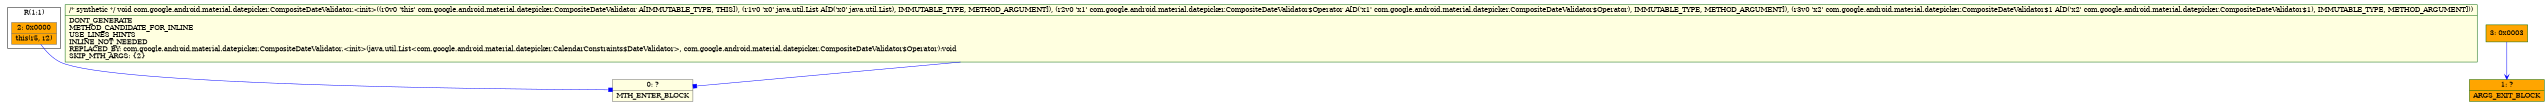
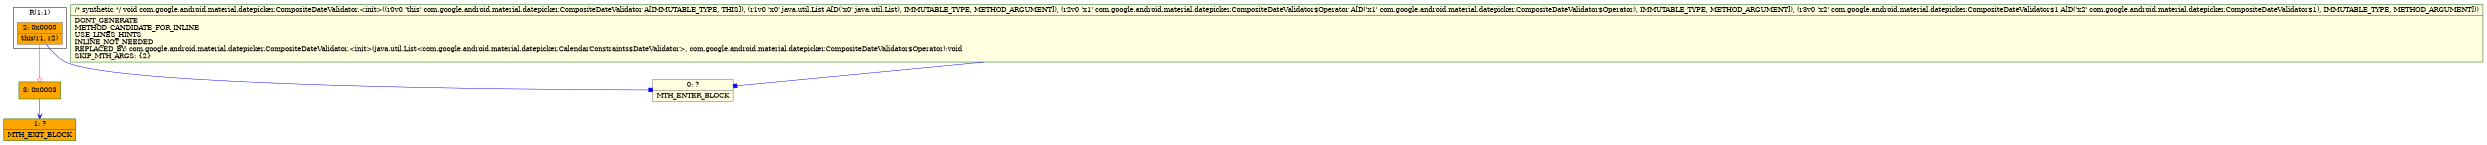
node "2: 0x0000": text "this(r5, r2)" -> "this(r1, r2)"
edge "2: 0x0000" -> "3: 0x0003": added
node "1: ?": text "ARGS_EXIT_BLOCK" -> "MTH_EXIT_BLOCK"
